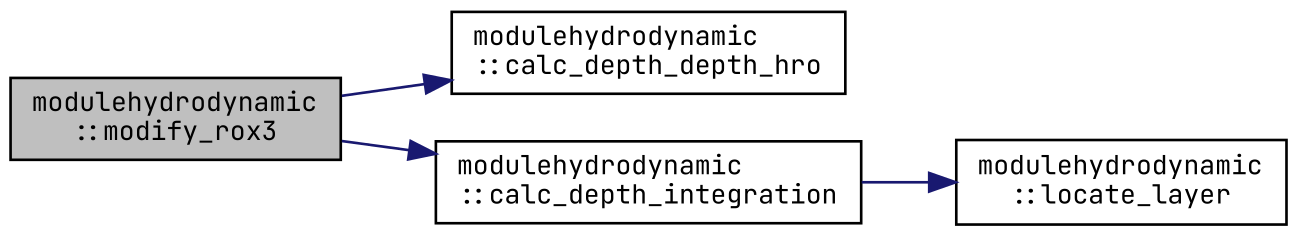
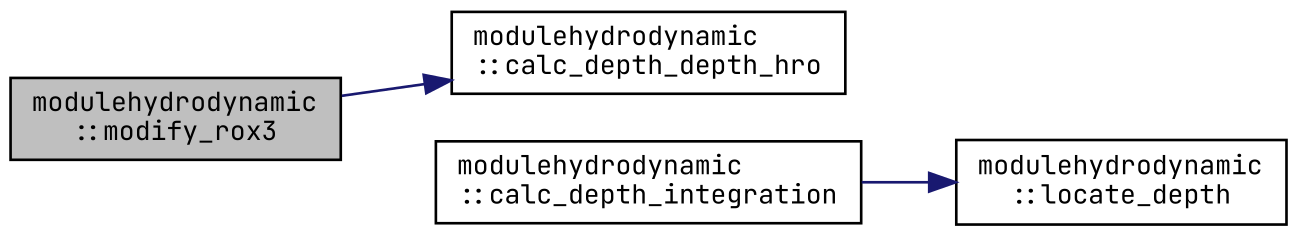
edge "modulehydrodynamic ::modify_rox3" -> "modulehydrodynamic ::calc_depth_integration": removed
node "modulehydrodynamic ::locate_layer": label "modulehydrodynamic ::locate_layer" -> "modulehydrodynamic ::locate_depth"
